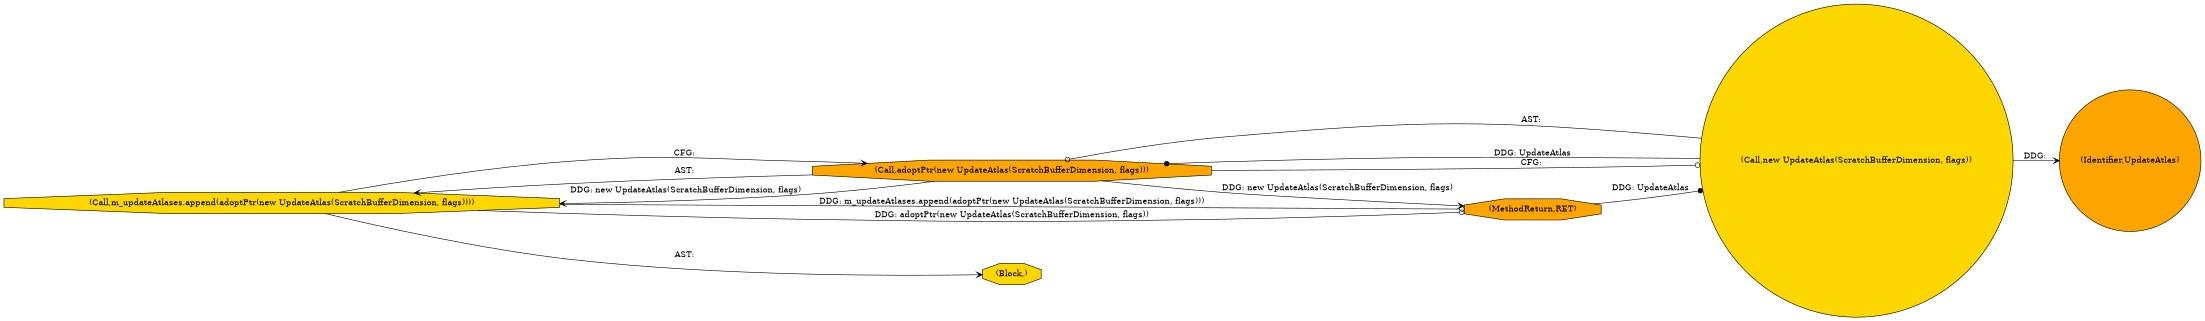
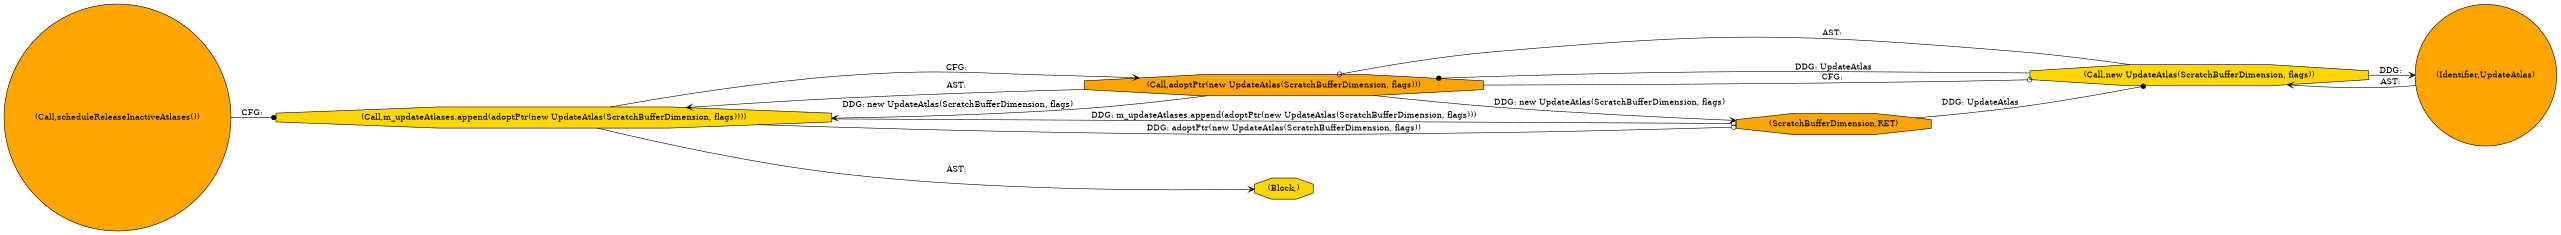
edge "(Identifier,UpdateAtlas)" -> "(Call,new UpdateAtlas(ScratchBufferDimension, flags))": added, label "AST:"
node "(Call,scheduleReleaseInactiveAtlases())": added
node "(Call,new UpdateAtlas(ScratchBufferDimension, flags))": shape circle -> octagon
node "(MethodReturn,RET)": label "(MethodReturn,RET)" -> "(ScratchBufferDimension,RET)"
